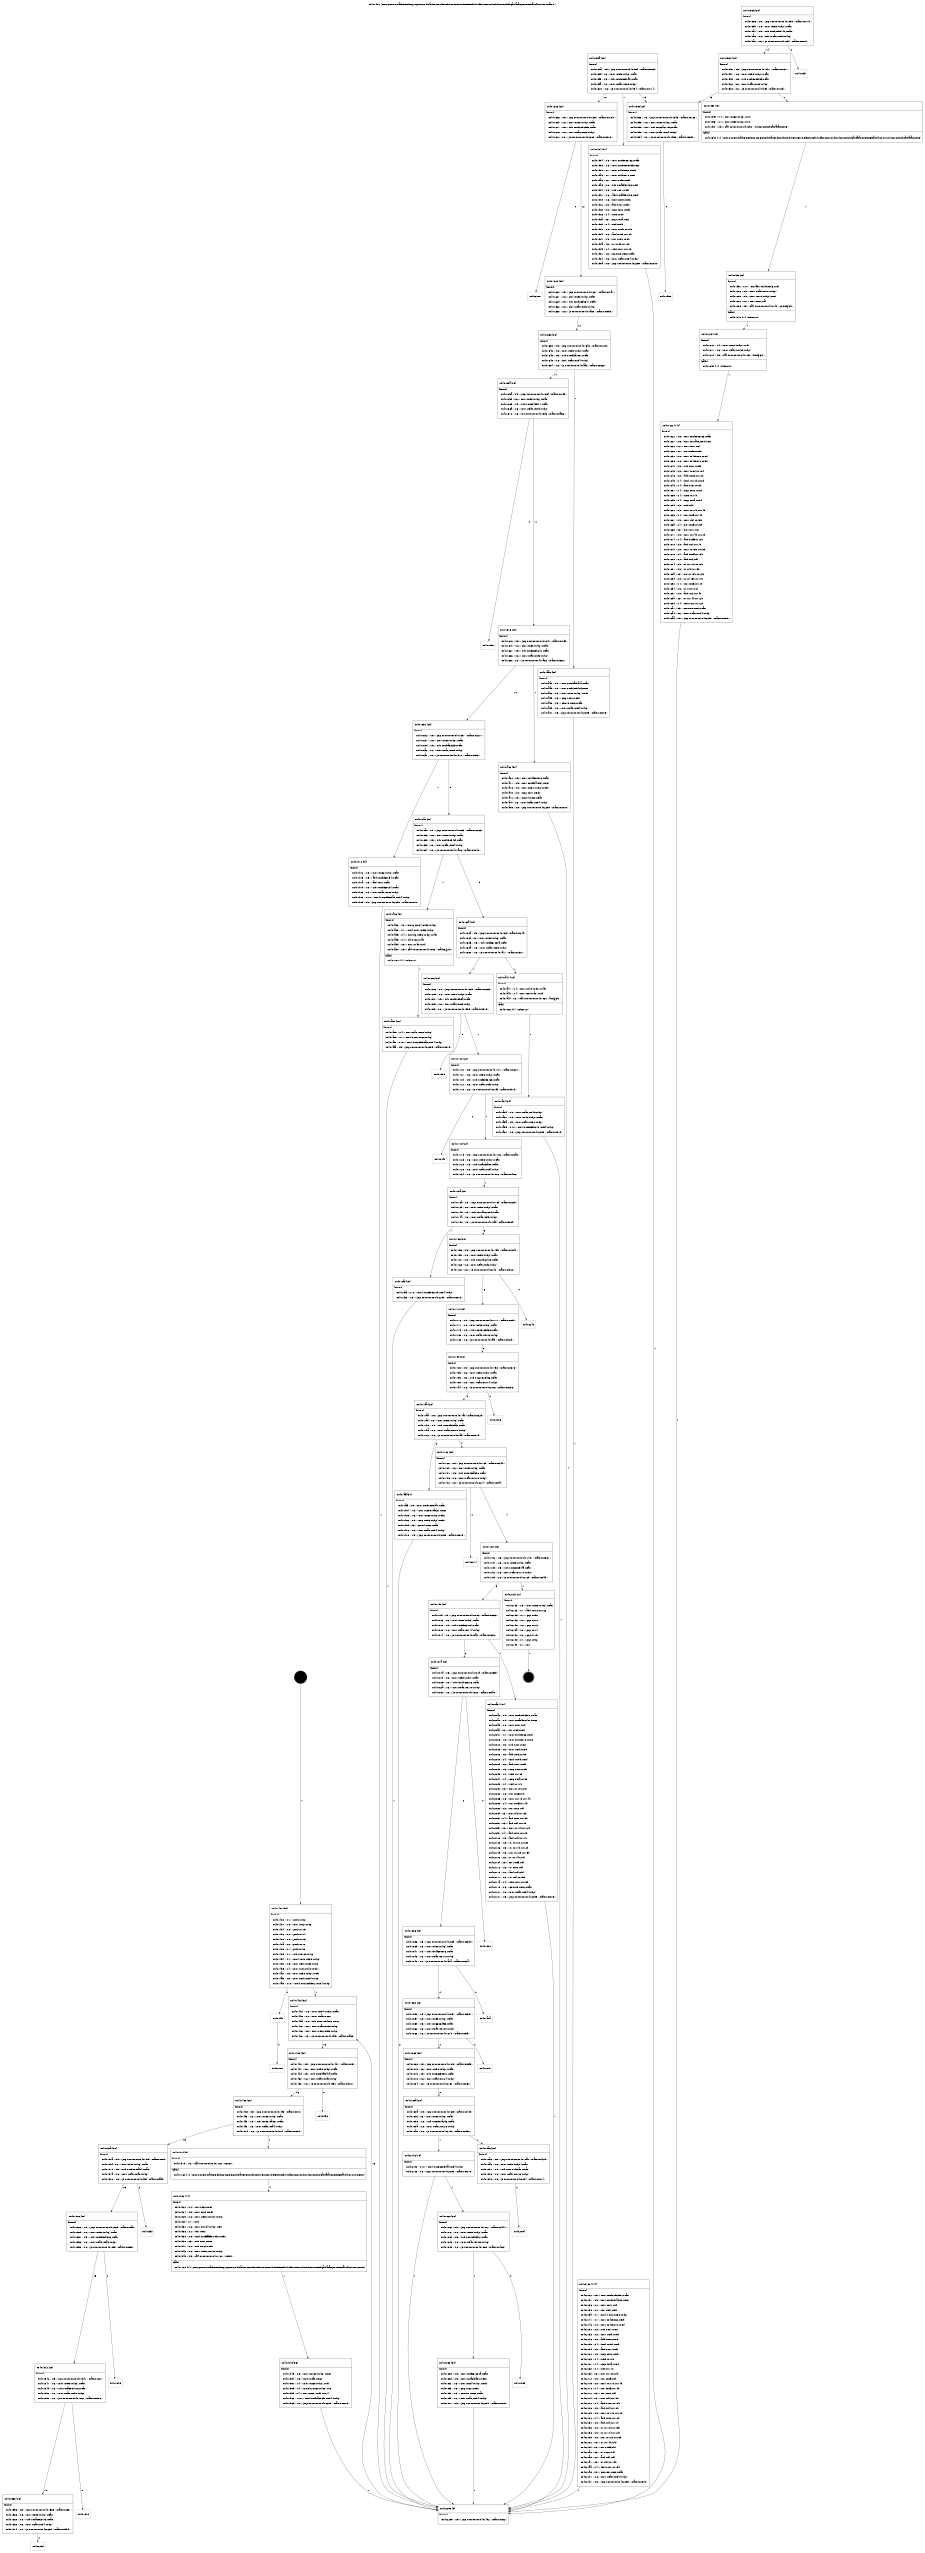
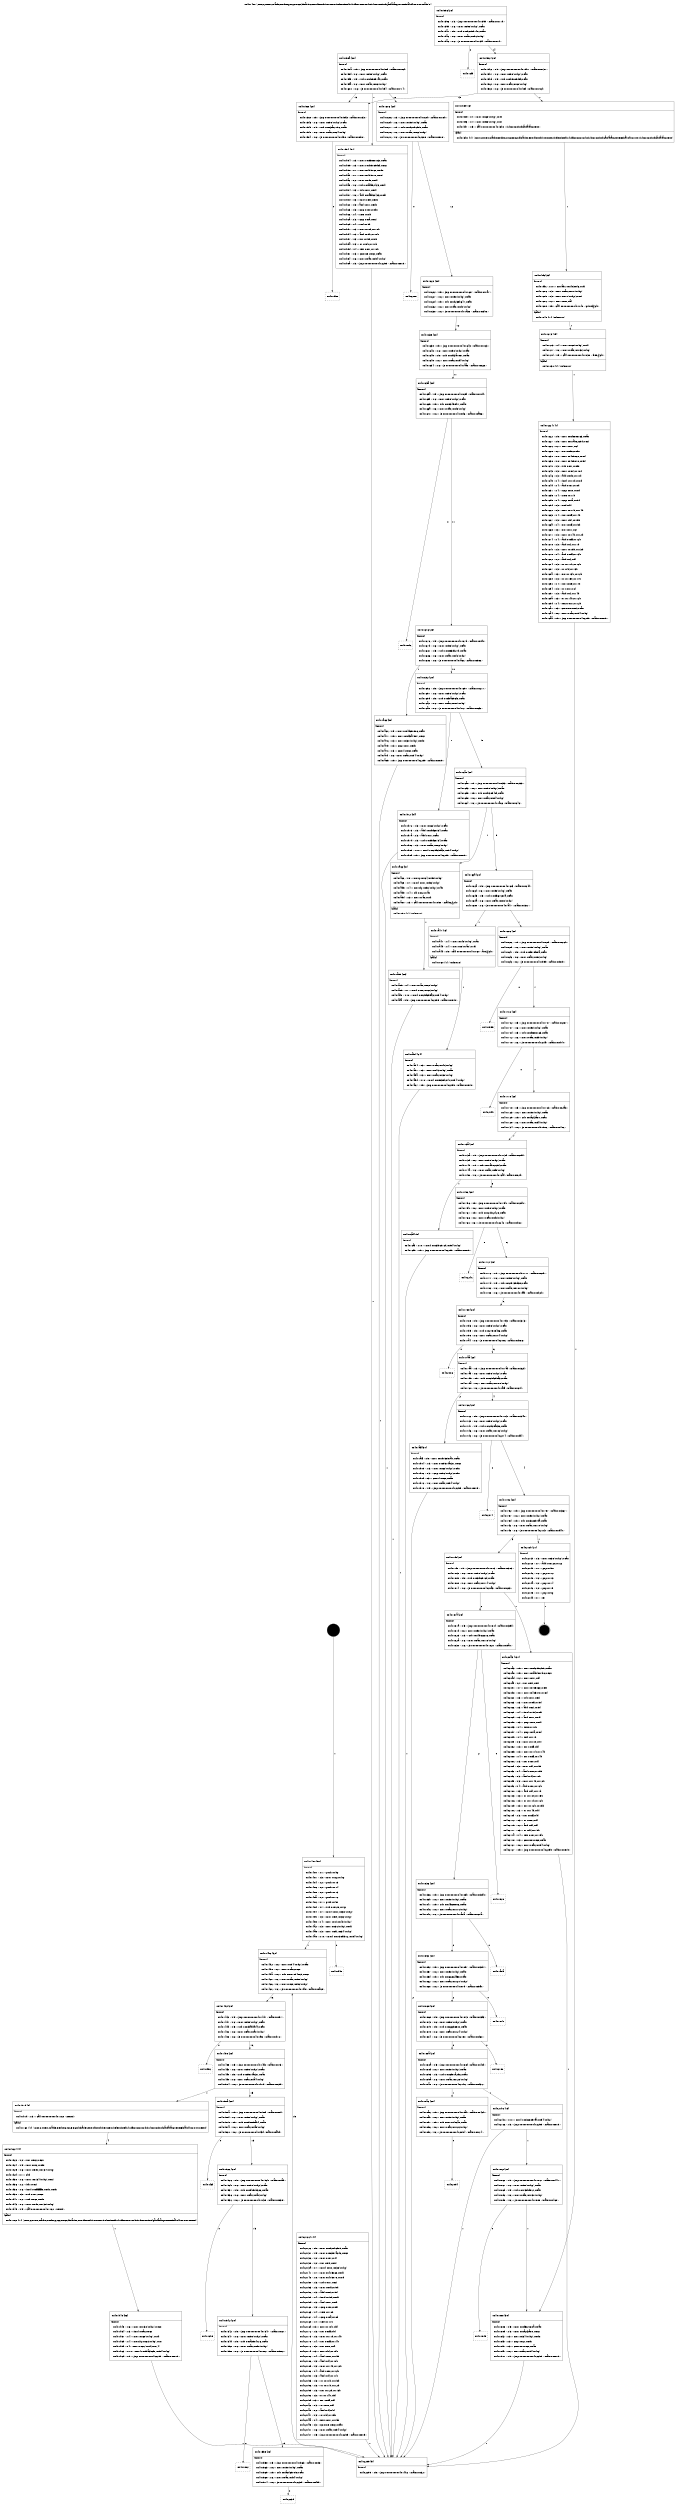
node "0x401aa8 [30]": removed
edge "0x401c22 [141]" -> "0x402299 [5]": now "0x401c22 [141]" -> "0x4018e8 [30]"
edge "0x401f4e" -> "0x4021e0": now "0x40186e [28]" -> "0x4021e0"
